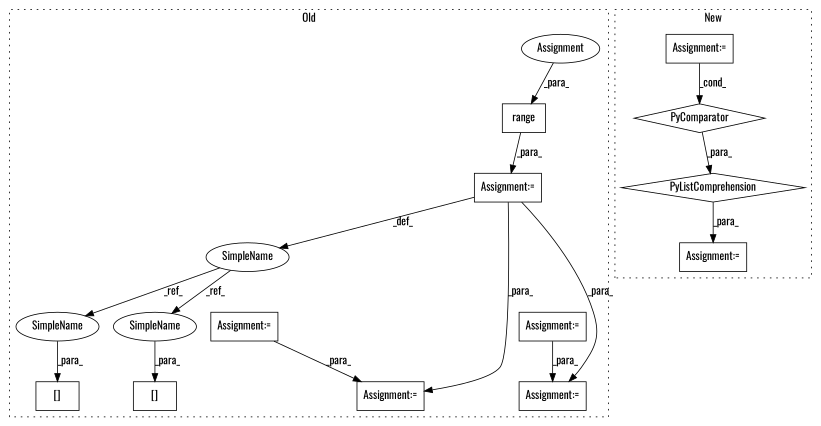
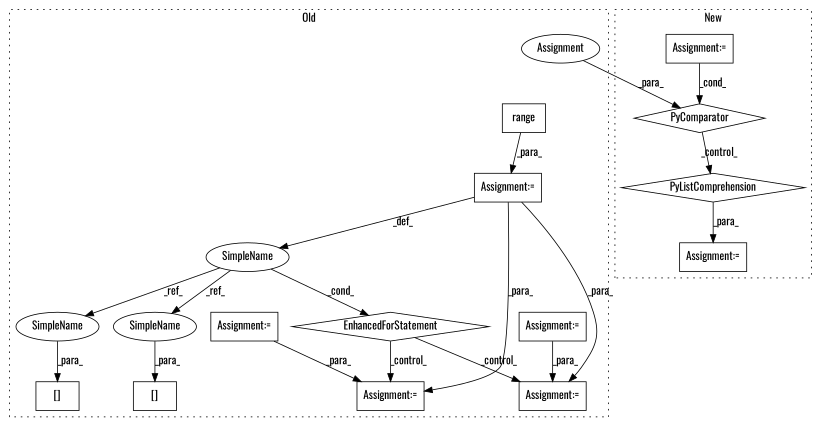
edge "Assignment" -> "range": now "Assignment" -> "PyComparator"
edge "PyComparator" -> "PyListComprehension": label "_para_" -> "_control_"
node "EnhancedForStatement": added
